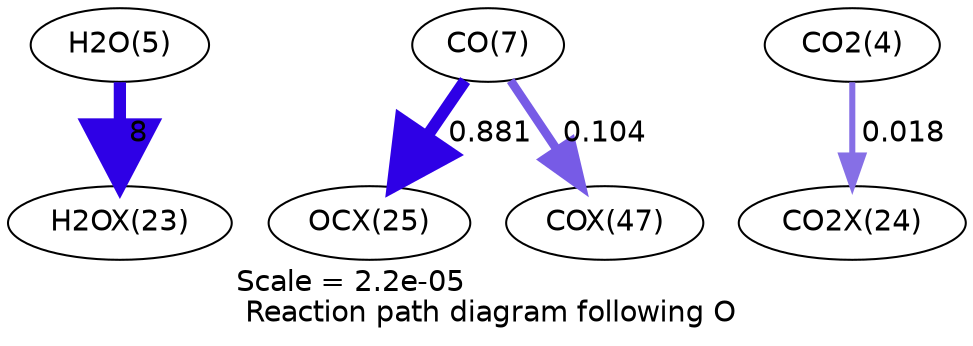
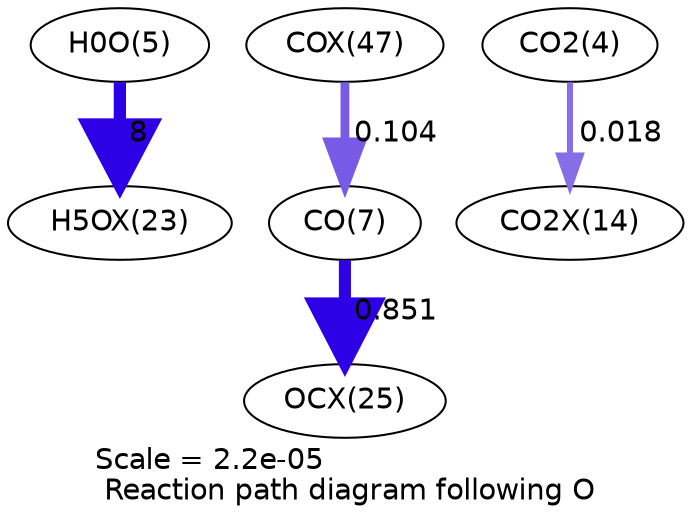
node "H2O(5)": label "H2O(5)" -> "H0O(5)"
edge "CO(7)" -> "COX(47)": reversed
edge "CO(7)" -> "OCX(25)": label " 0.881" -> " 0.851"
node "H2OX(23)": label "H2OX(23)" -> "H5OX(23)"
node "CO2X(24)": label "CO2X(24)" -> "CO2X(14)"
